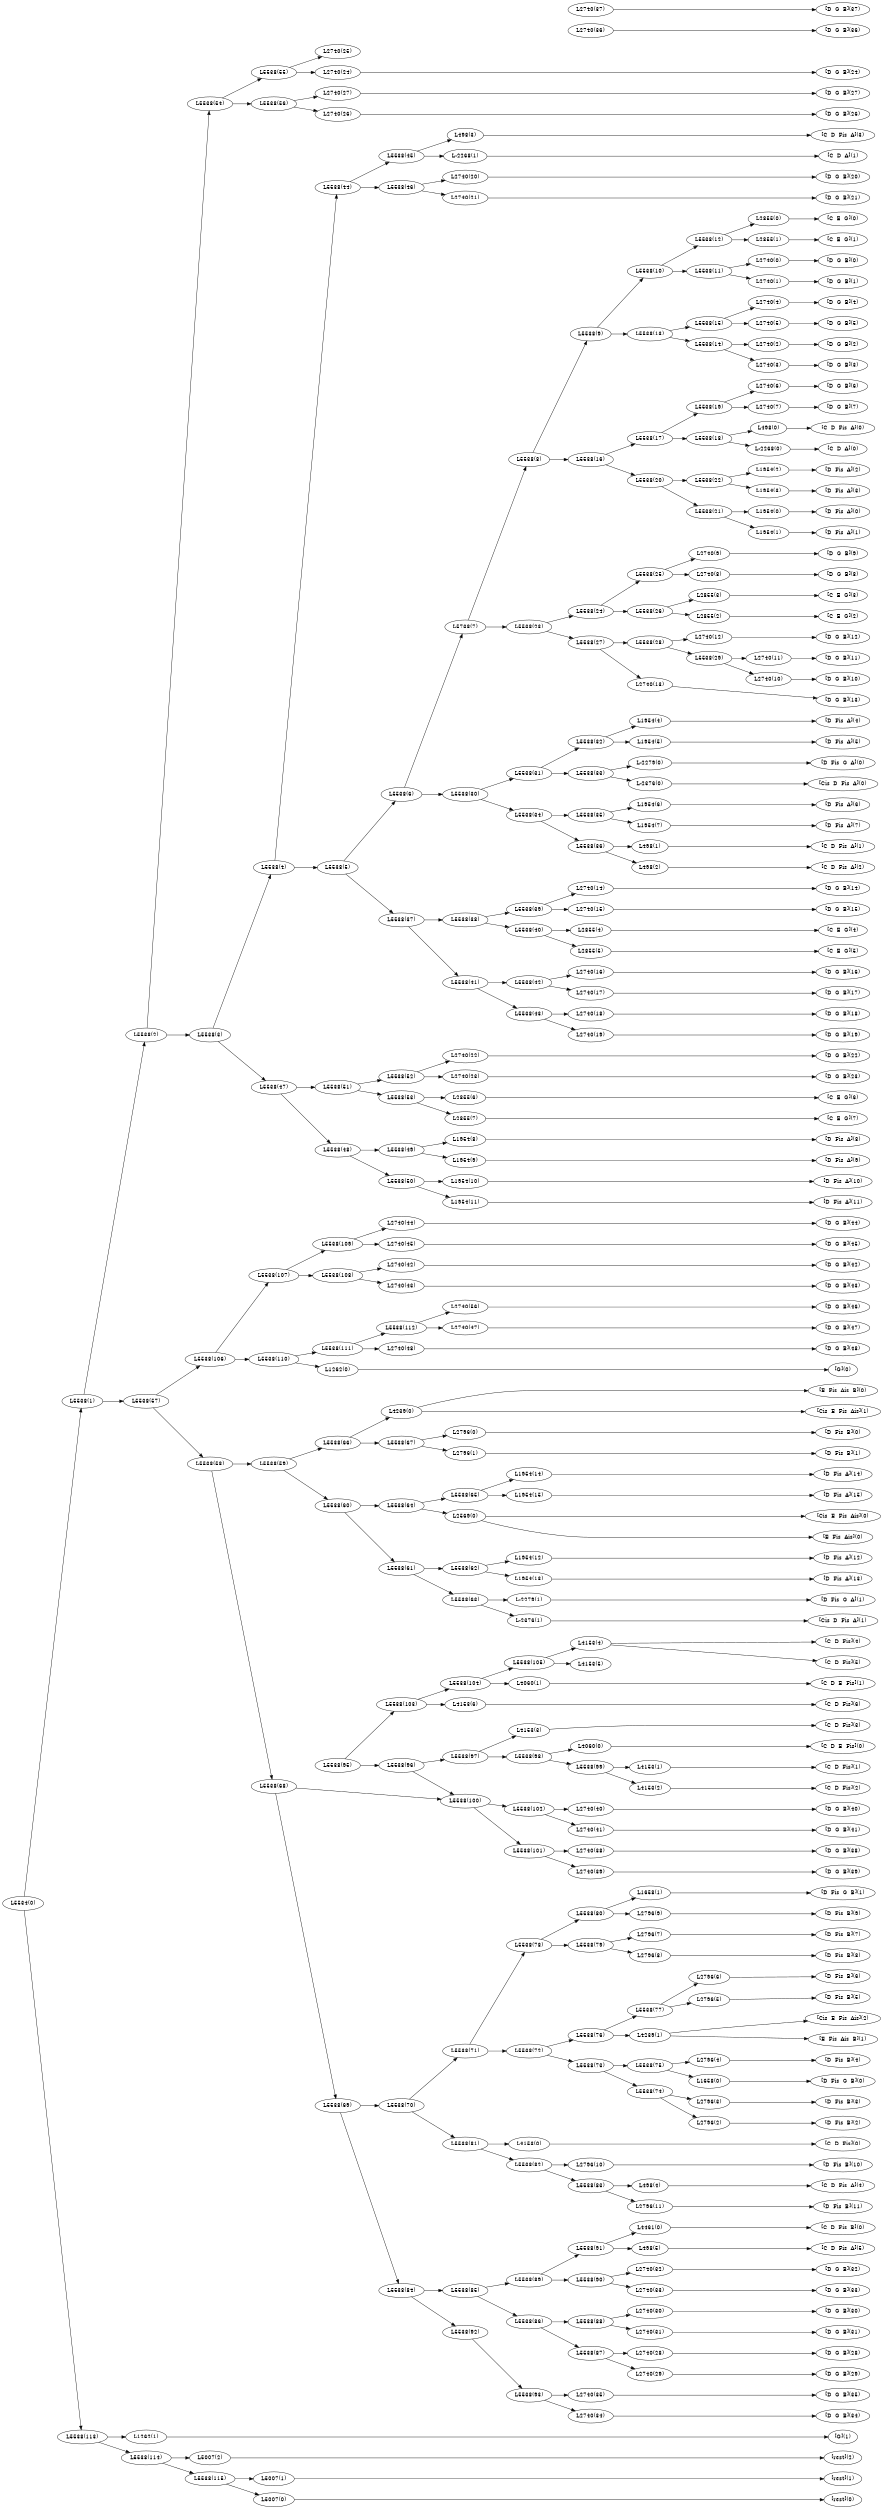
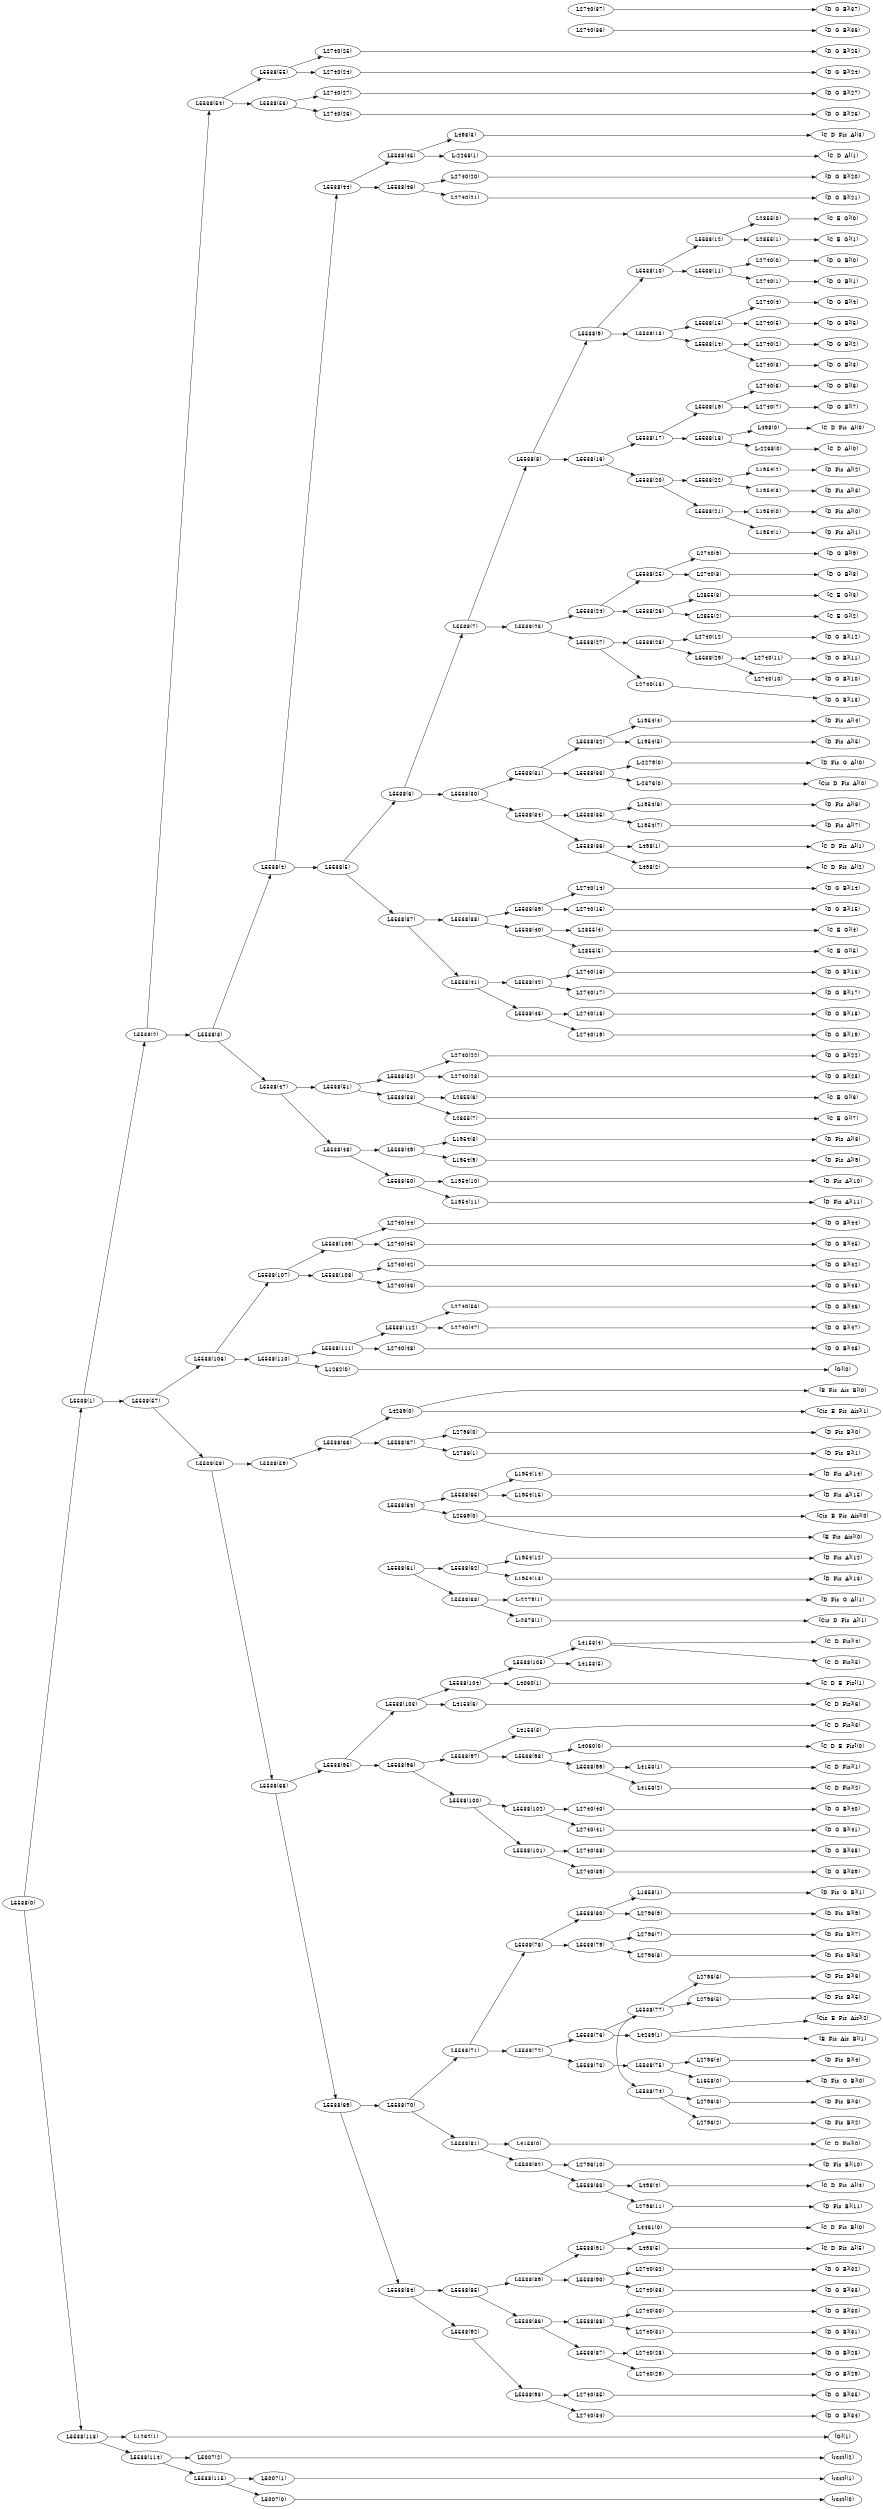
node "[D  G  B](25)": added
node "L5738(7)": label "L5738(7)" -> "L5538(7)"
node "L2796(1)": label "L2796(1)" -> "L2786(1)"
node "L5538(60)": removed
edge "L5538(68)" -> "L5538(100)": now "L5538(68)" -> "L5538(95)"
node "L5534(0)": label "L5534(0)" -> "L5538(0)"
edge "L5538(73)" -> "L5538(74)": now "L5538(77)" -> "L5538(74)"
